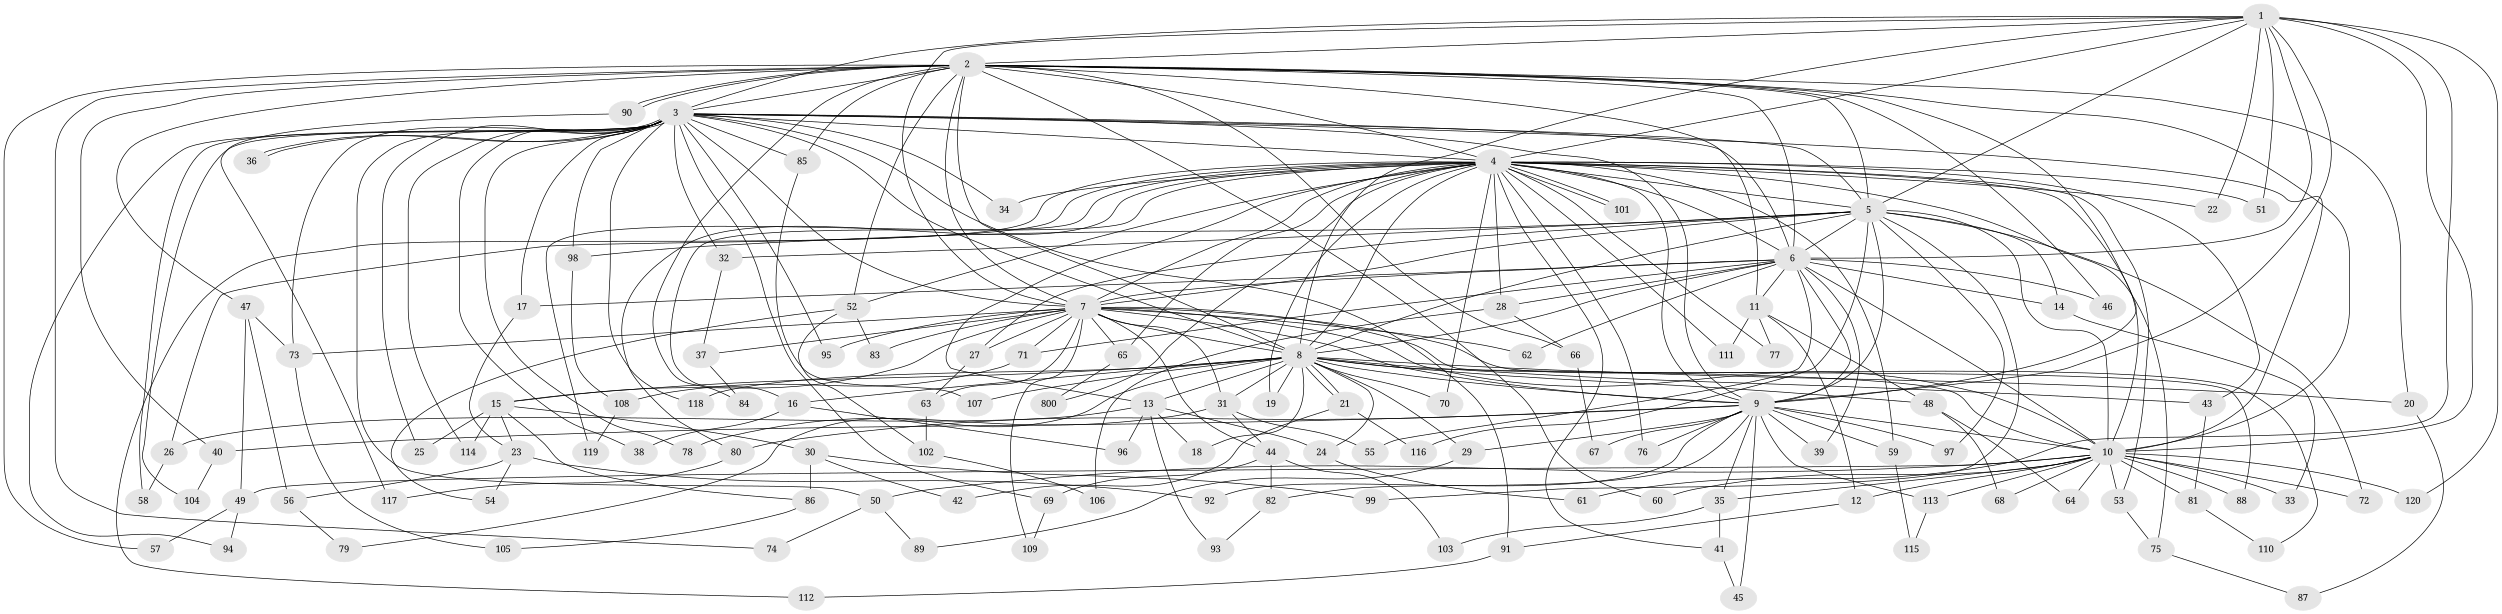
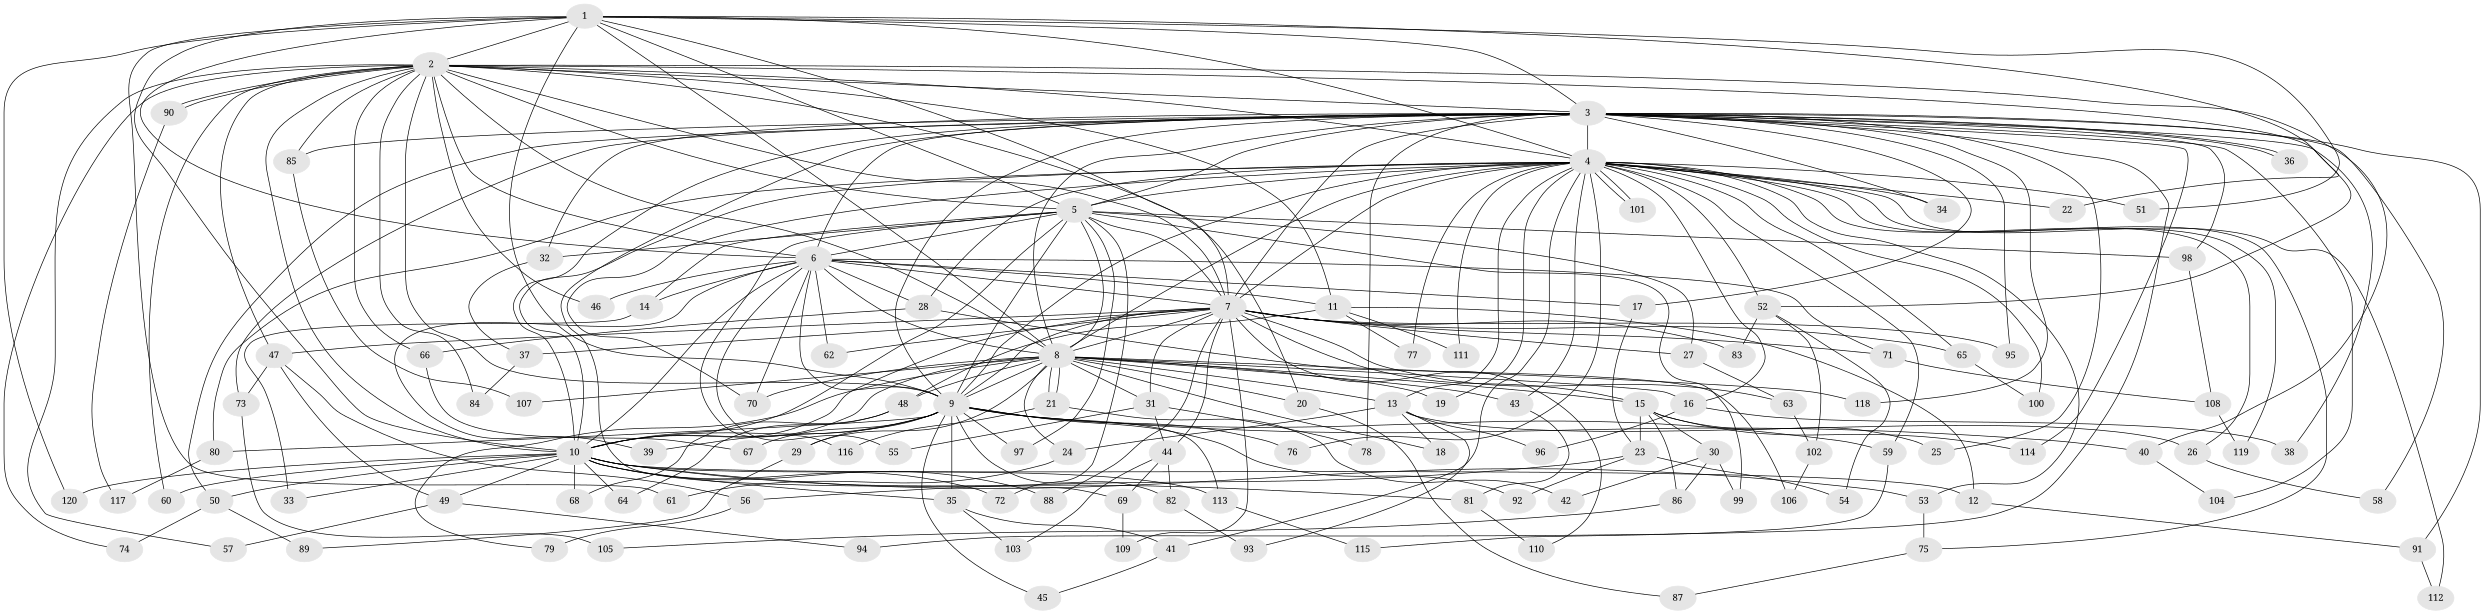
edge "4" -- "6": now "70" -- "6"
edge "7" -- "73": now "7" -- "47"
node "800": label "800" -> "100"
